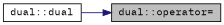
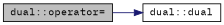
edge "dual::dual" -> "dual::operator=": reversed
